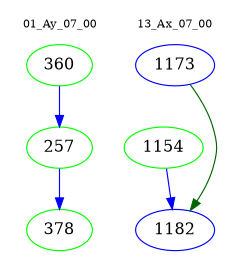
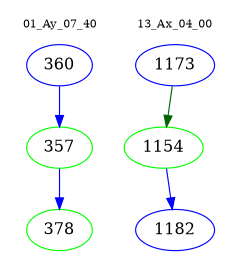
cluster "01_Ay_07_00": label "01_Ay_07_00" -> "01_Ay_07_40"
cluster "13_Ax_07_00": label "13_Ax_07_00" -> "13_Ax_04_00"
node "360": color green -> blue
edge "1173" -> "1182": now "1173" -> "1154"
node "257": label "257" -> "357"
